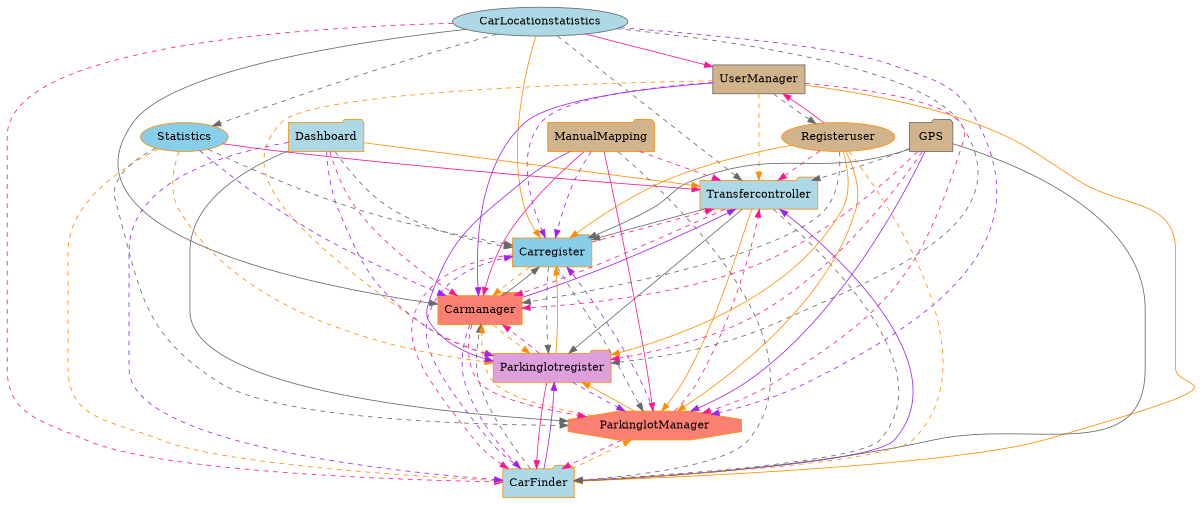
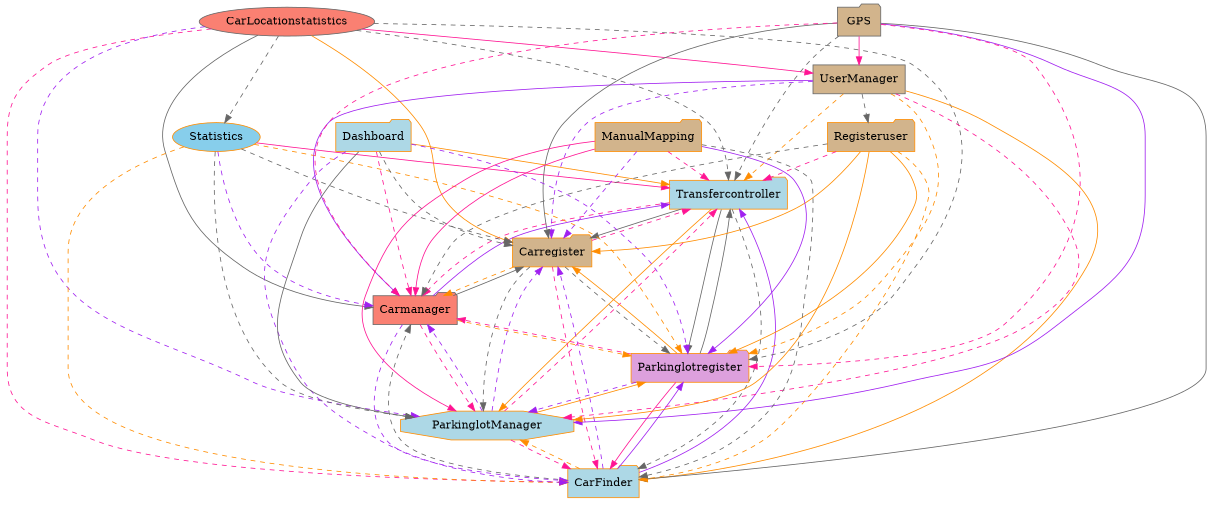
node "CarLocationstatistics": fillcolor lightblue -> salmon
edge "Registeruser" -> "UserManager": now "GPS" -> "UserManager"
node "Registeruser": shape ellipse -> folder
node "Carregister": fillcolor skyblue -> tan
edge "Parkinglotregister" -> "Transfercontroller": added
node "Carmanager": color darkorange -> gray40
edge "ParkinglotManager" -> "Carmanager": color darkorange -> purple
node "ParkinglotManager": fillcolor salmon -> lightblue
